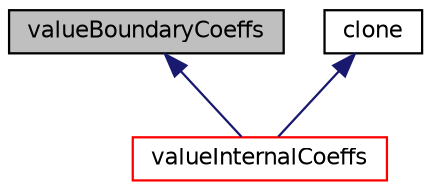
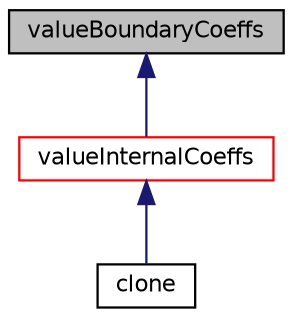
edge "valueInternalCoeffs" -> "clone": reversed
